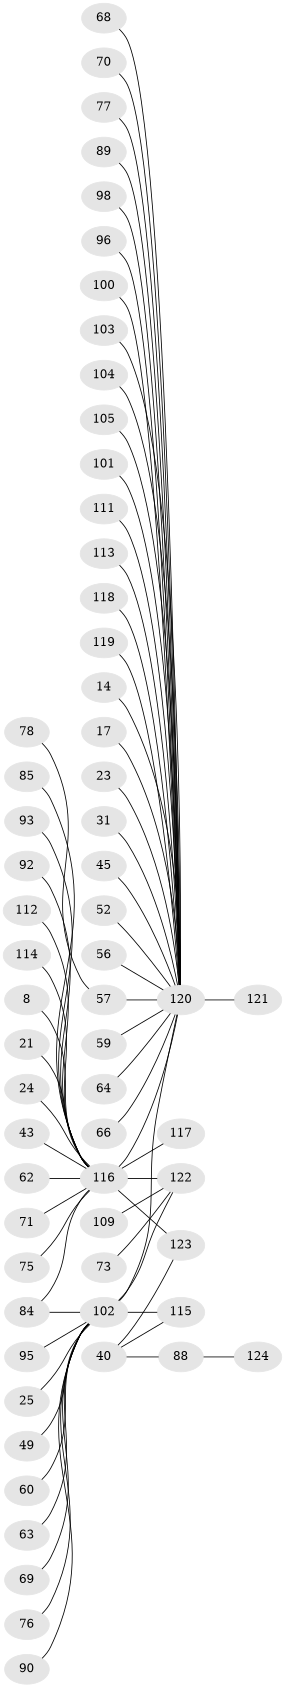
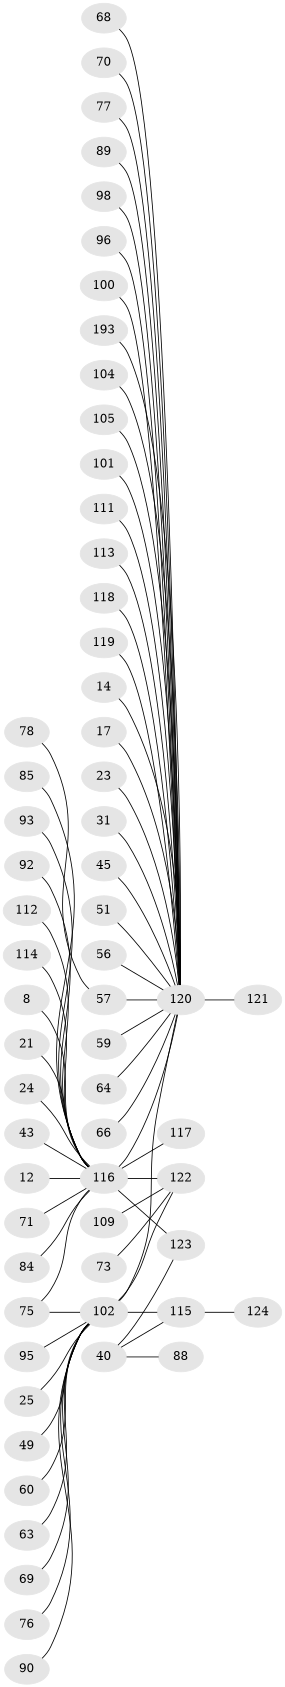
node "103": label "103" -> "193"
node "52": label "52" -> "51"
node "62": label "62" -> "12"
edge "84" -- "102": now "75" -- "102"
edge "88" -- "124": now "115" -- "124"
